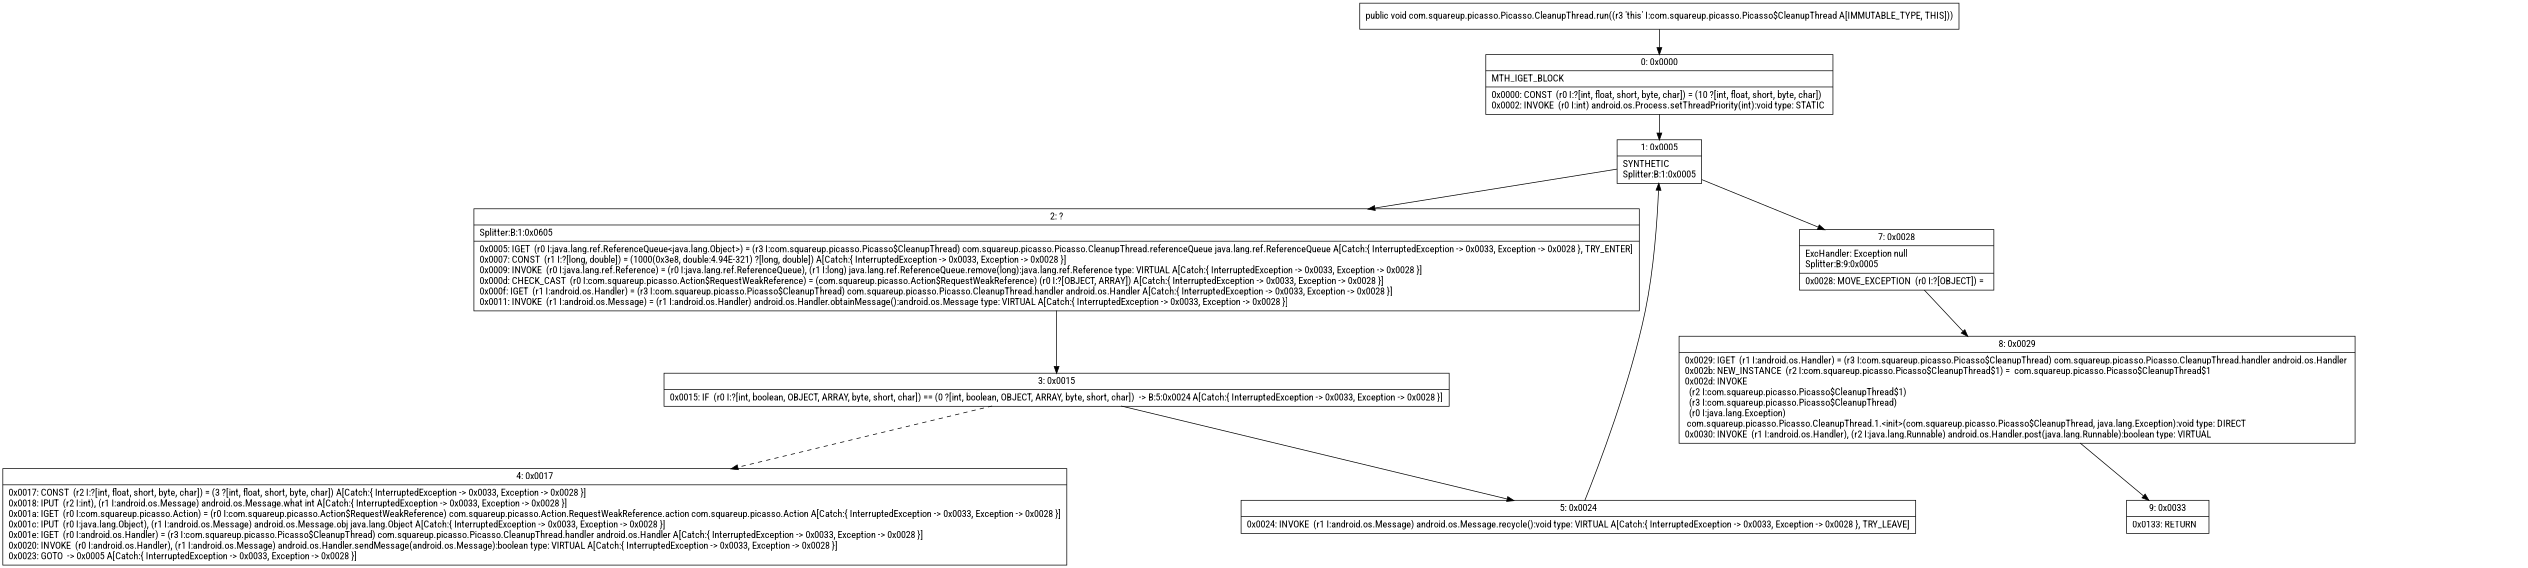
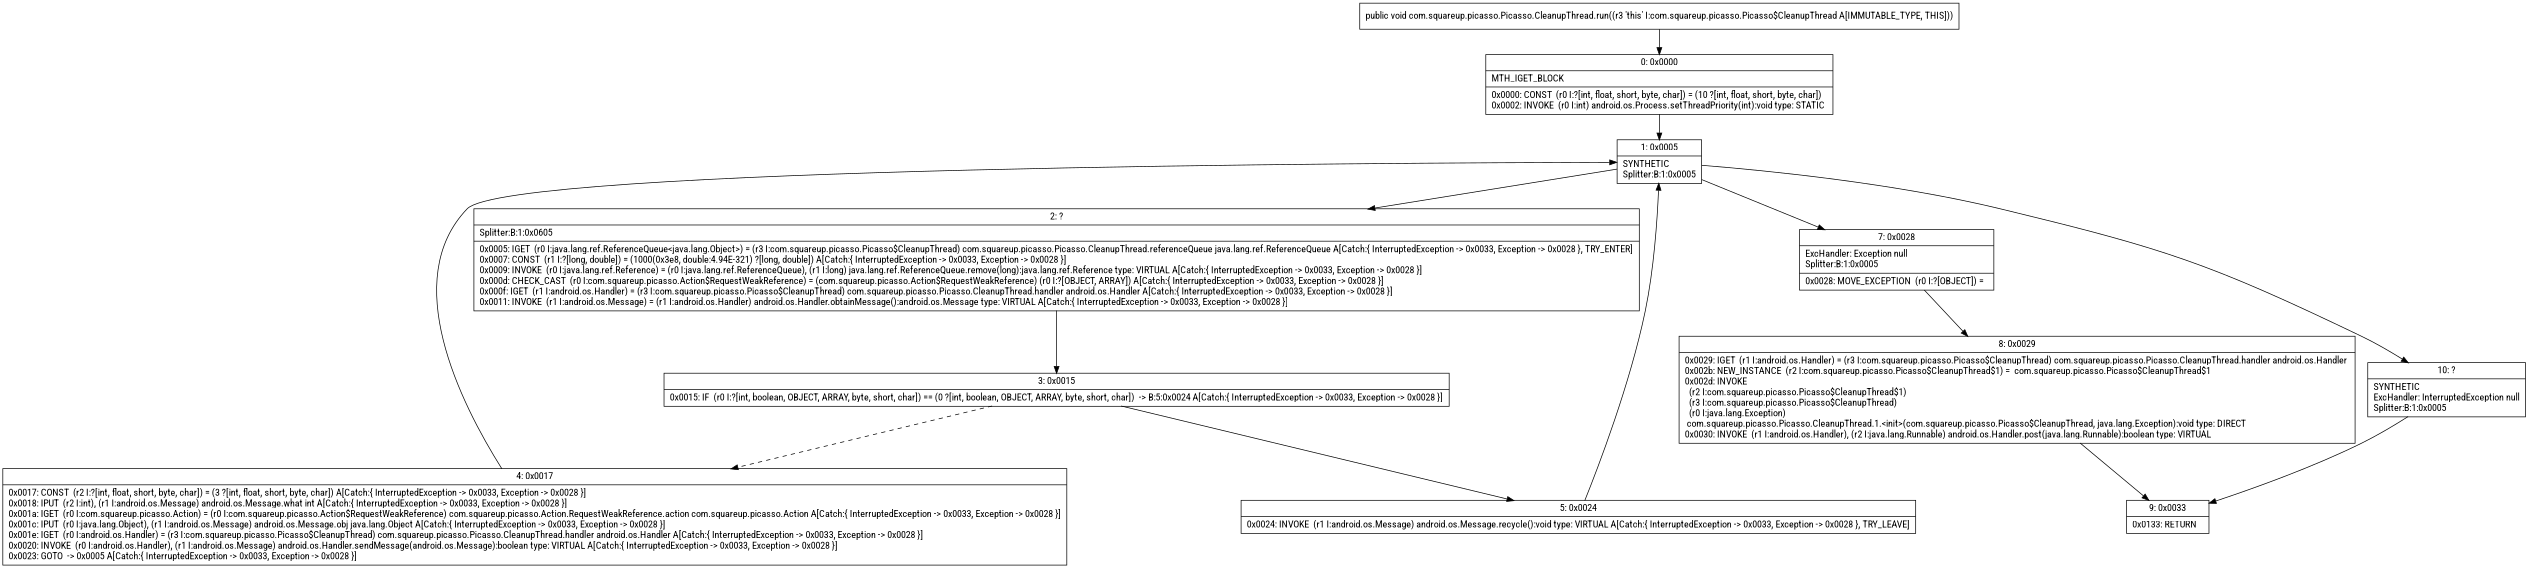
edge "4: 0x0017" -> "1: 0x0005": added
node "7: 0x0028": text "Splitter:B:9:0x0005" -> "Splitter:B:1:0x0005"
node "10: ?": added
